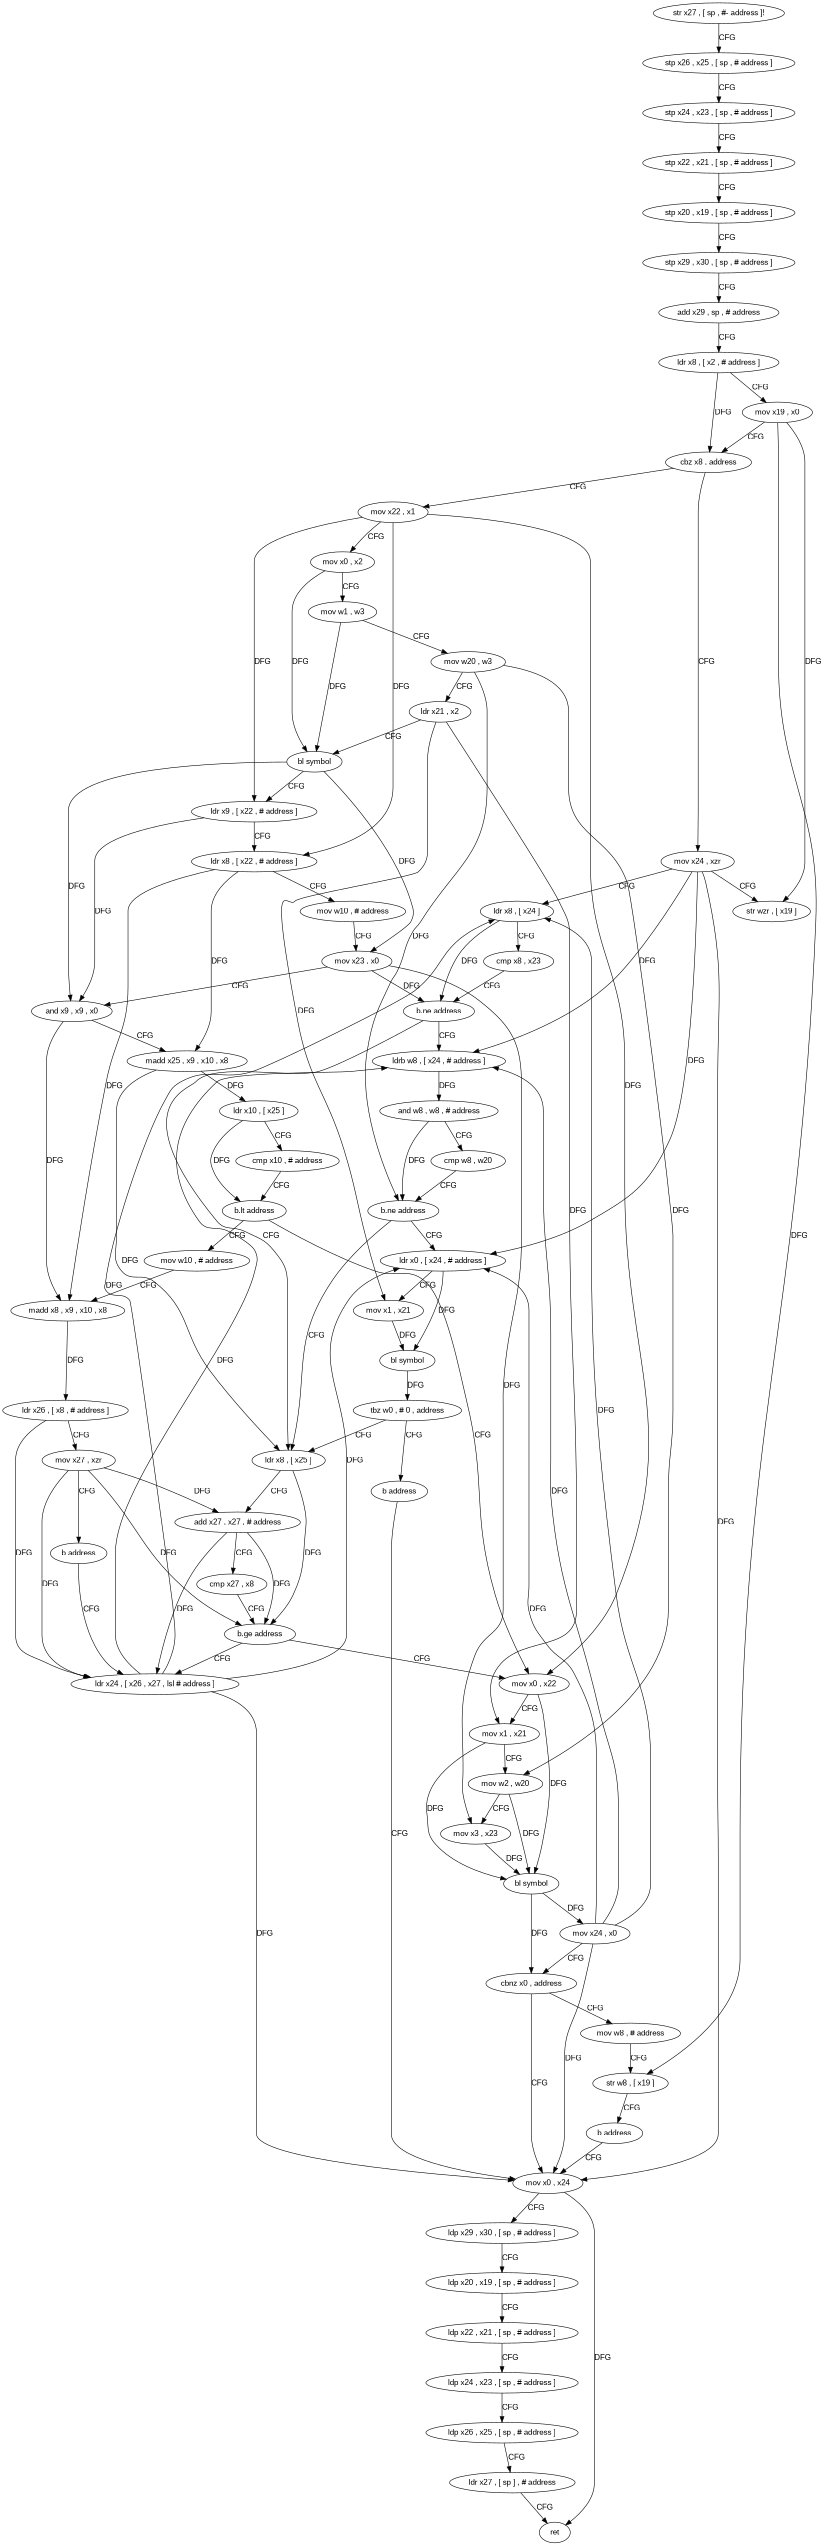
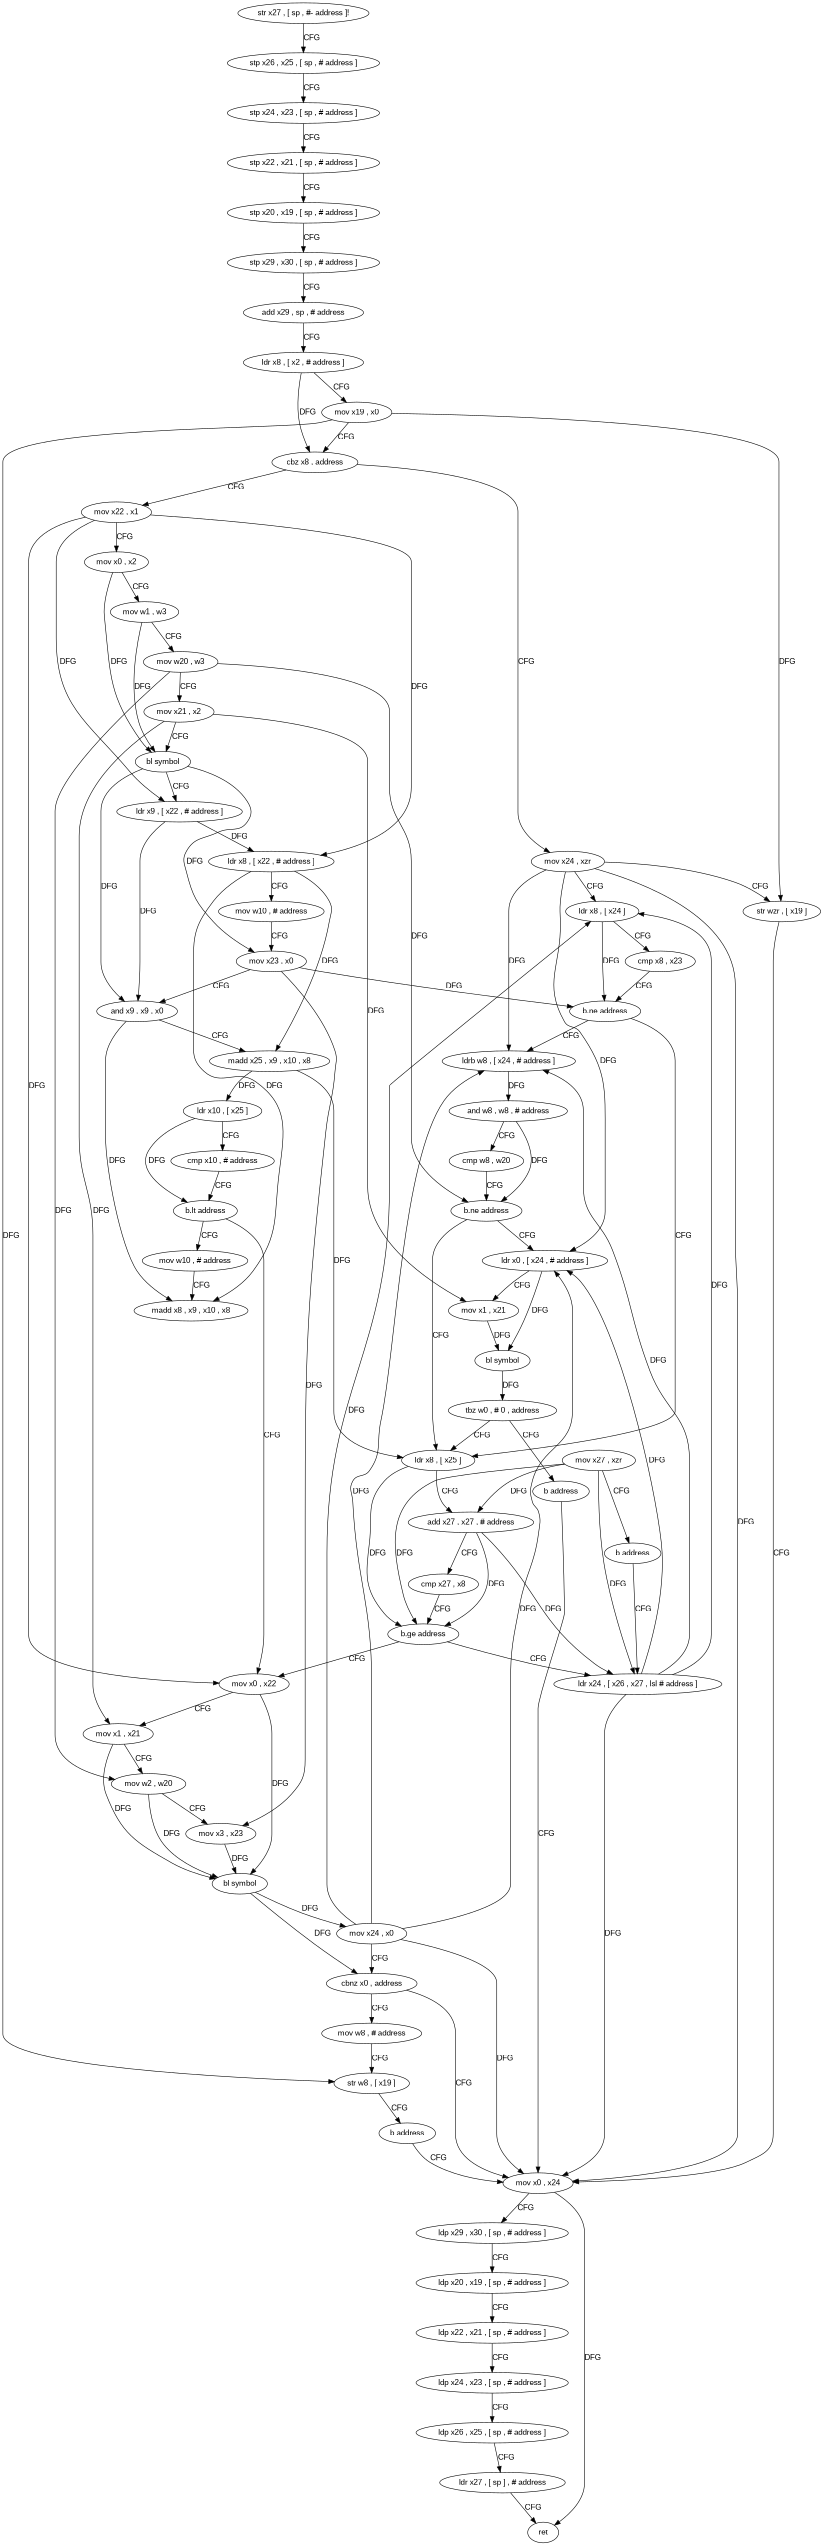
node "ldr x21 , x2": label "ldr x21 , x2" -> "mov x21 , x2"
edge "ldr x9 , [ x22 , # address ]" -> "ldr x8 , [ x22 , # address ]": label "CFG" -> "DFG"
node "ldr x26 , [ x8 , # address ]": removed
edge "str wzr , [ x19 ]" -> "mov x0 , x24": added, label "CFG"
